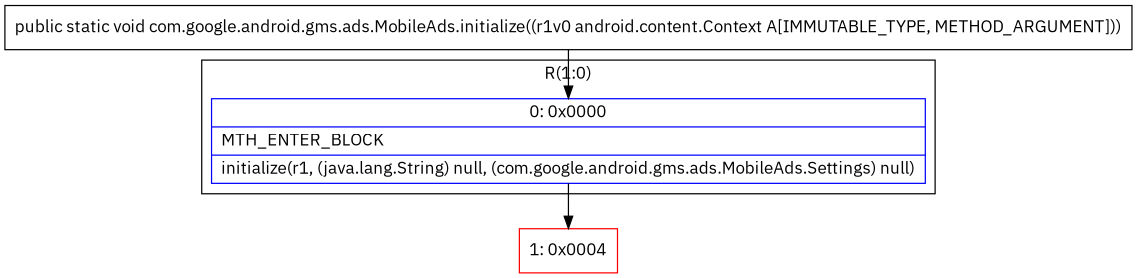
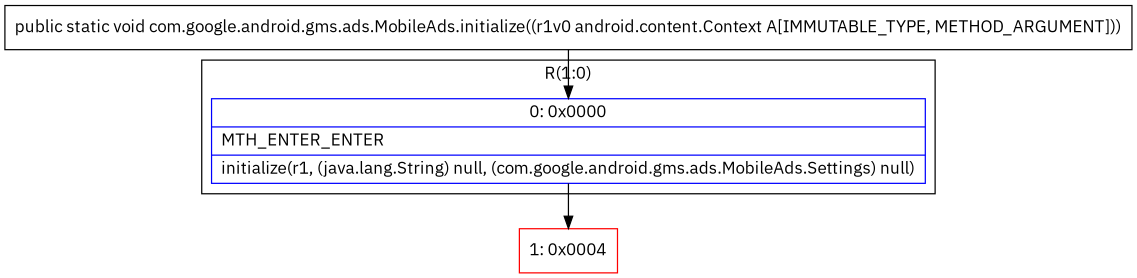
node "0: 0x0000": text "MTH_ENTER_BLOCK" -> "MTH_ENTER_ENTER"
